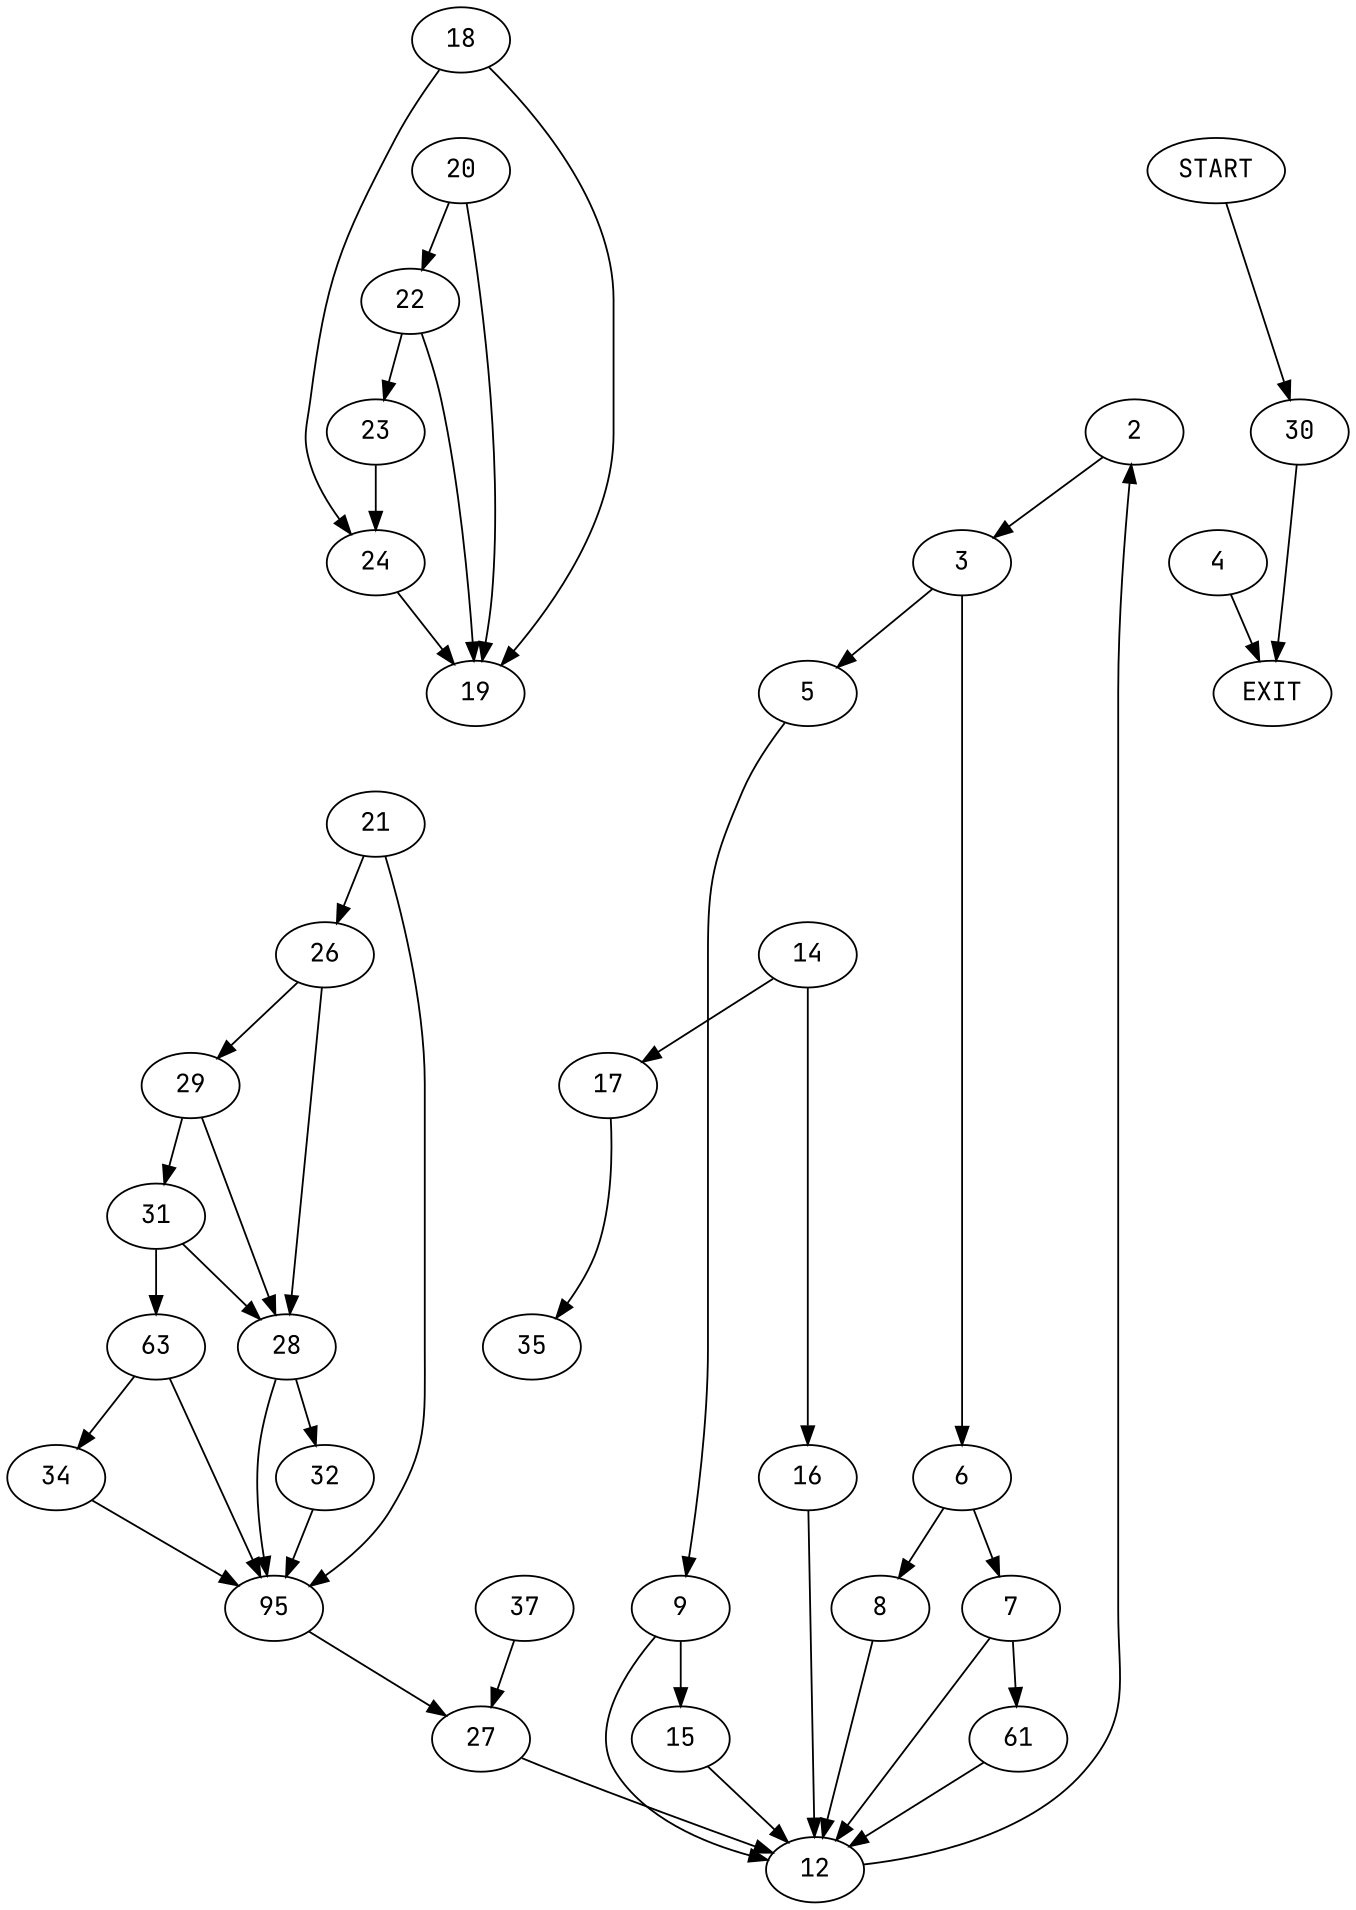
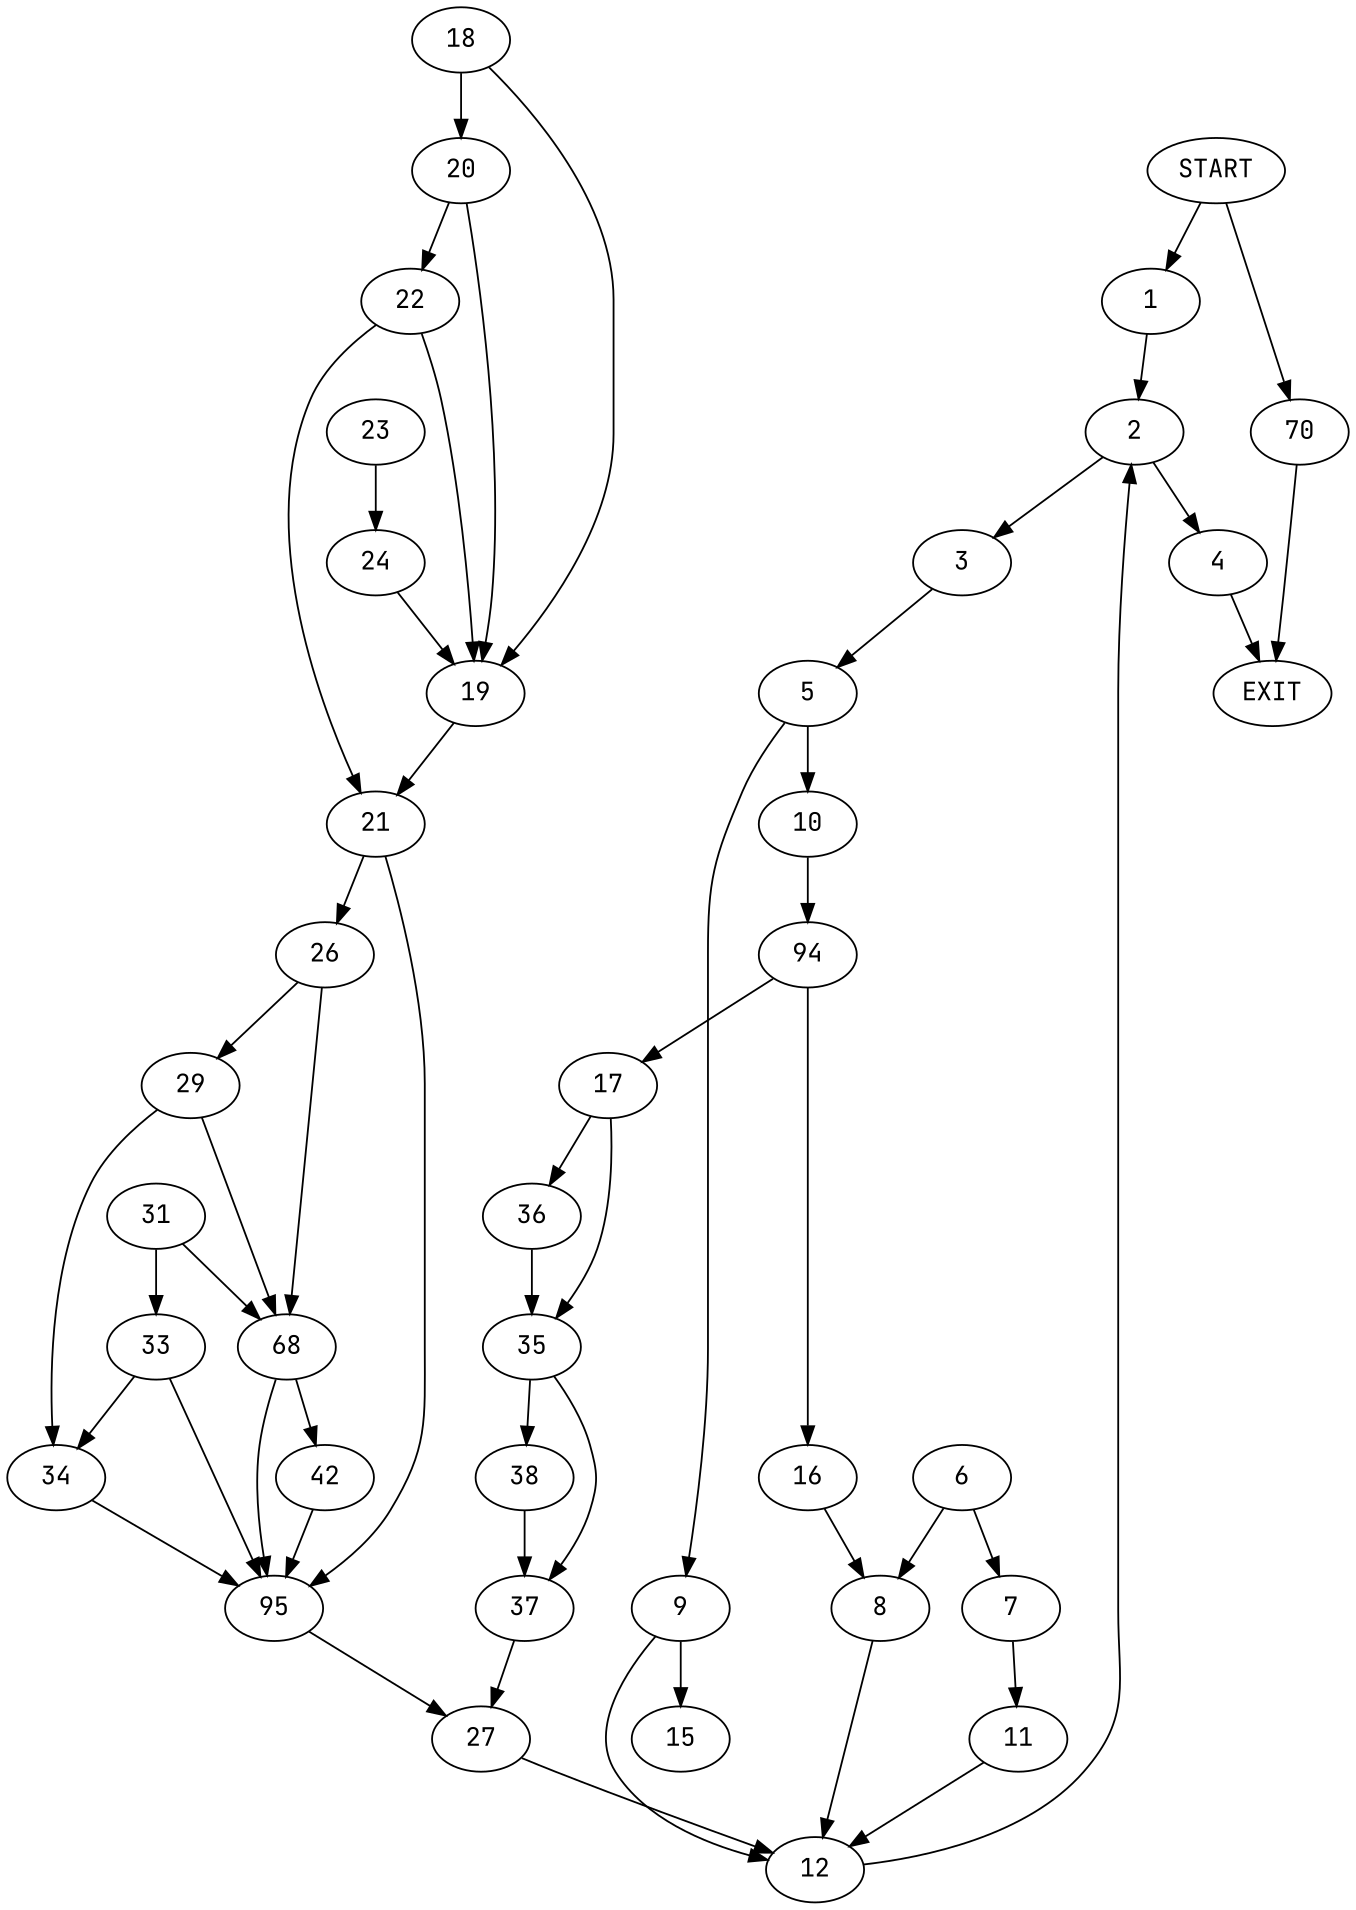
edge "18" -> "24": now "18" -> "20"
node "1": added
edge "22" -> "23": now "22" -> "21"
node "30": label "30" -> "70"
edge "2" -> "4": added
edge "19" -> "21": added
node "10": added
node "14": label "14" -> "94"
edge "3" -> "6": removed
edge "29" -> "31": now "29" -> "34"
node "36": added
node "63": label "63" -> "33"
node "28": label "28" -> "68"
edge "35" -> "37": added
node "32": label "32" -> "42"
node "38": added
edge "16" -> "12": now "16" -> "8"
edge "7" -> "12": removed
node "61": label "61" -> "11"
edge "15" -> "12": removed
